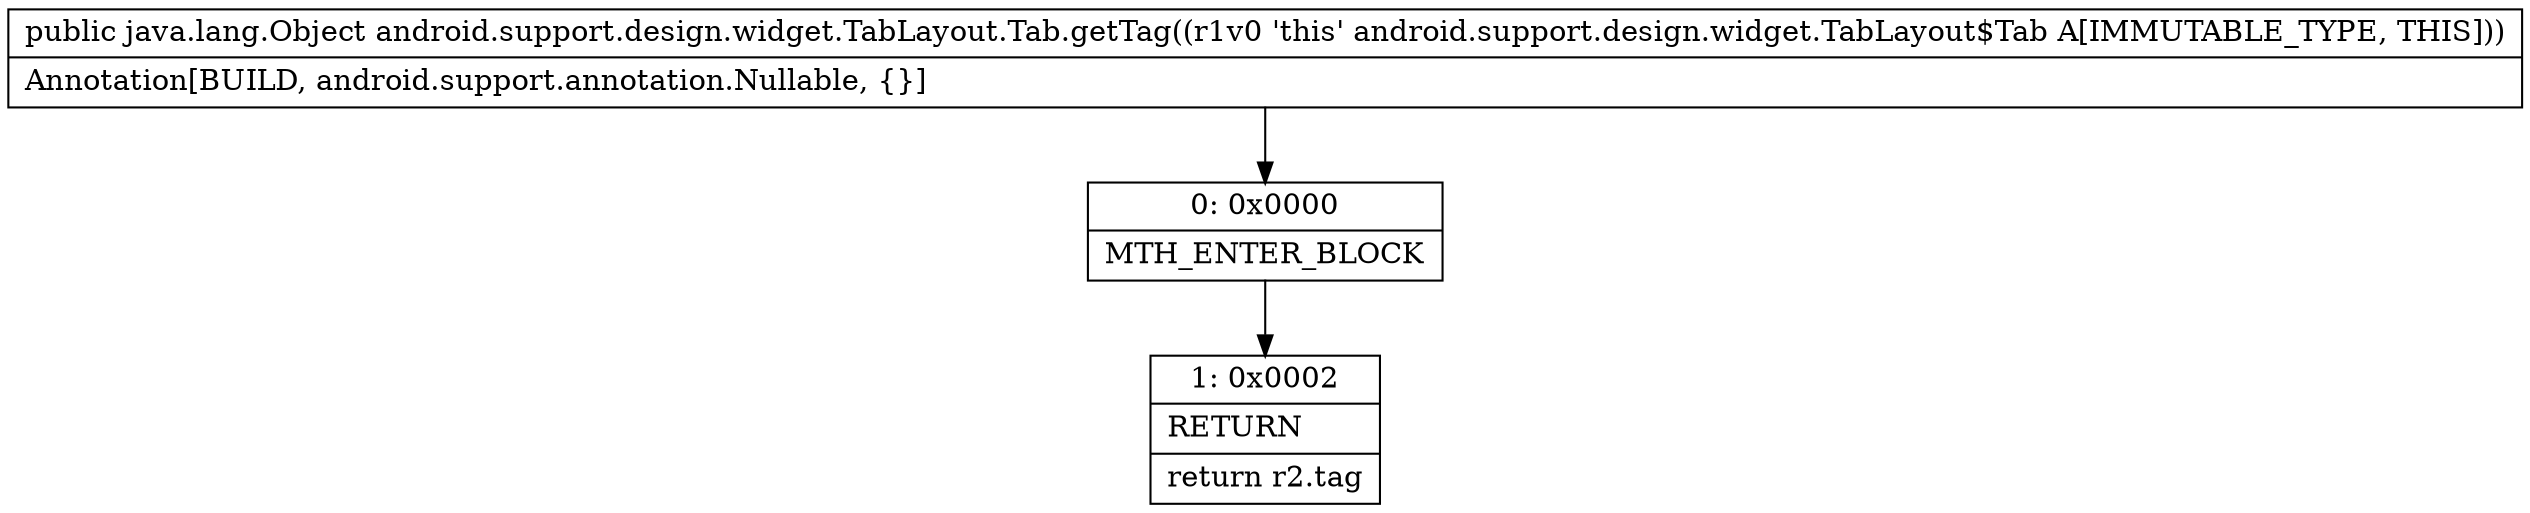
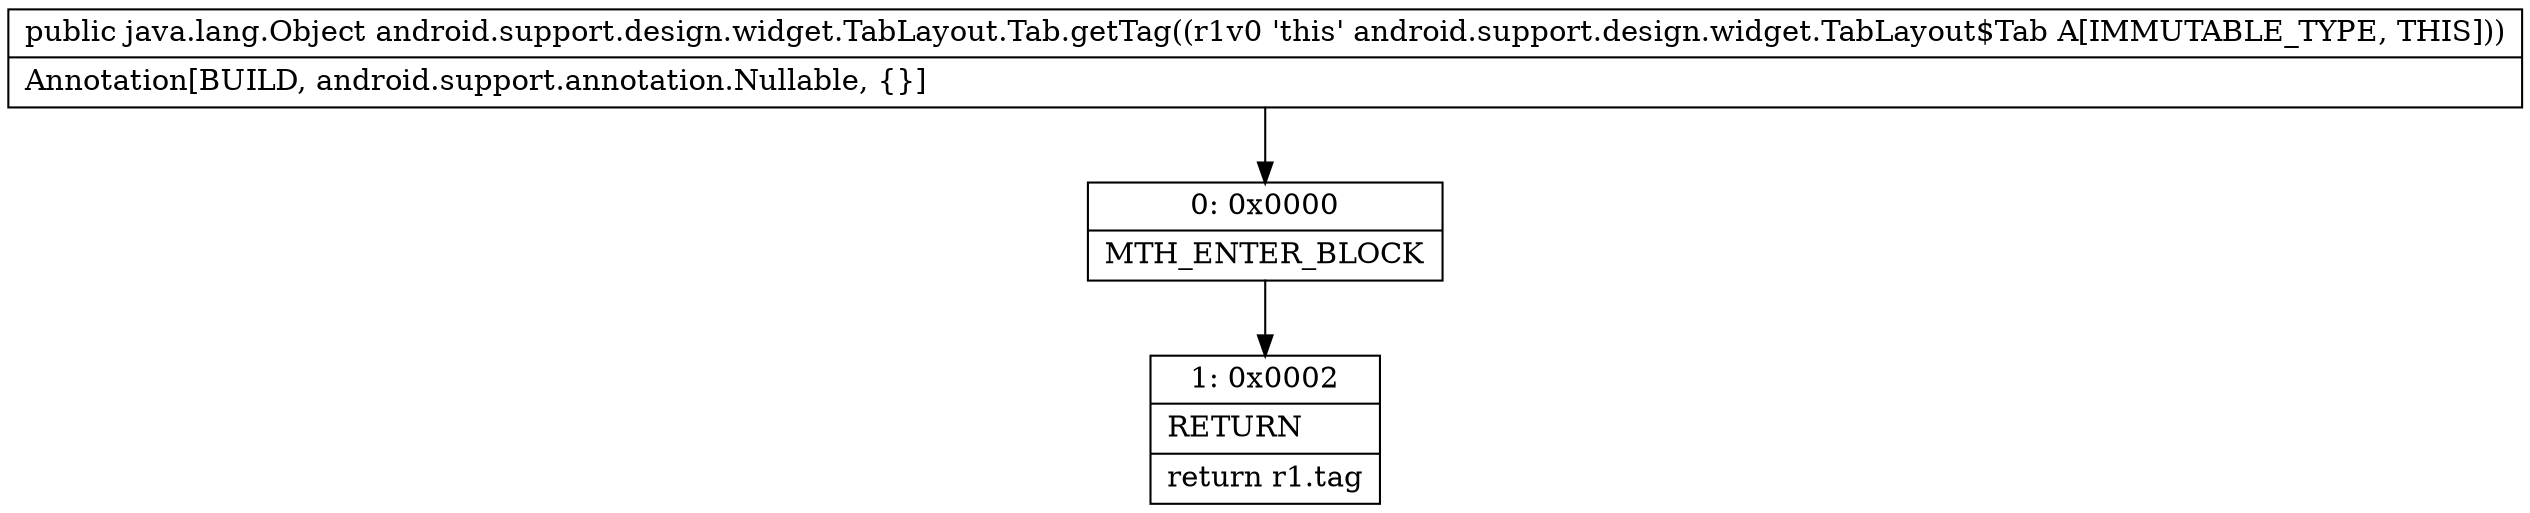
node "1: 0x0002": text "return r2.tag" -> "return r1.tag"
